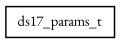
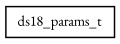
node "ds17_params_t": label "ds17_params_t" -> "ds18_params_t"
